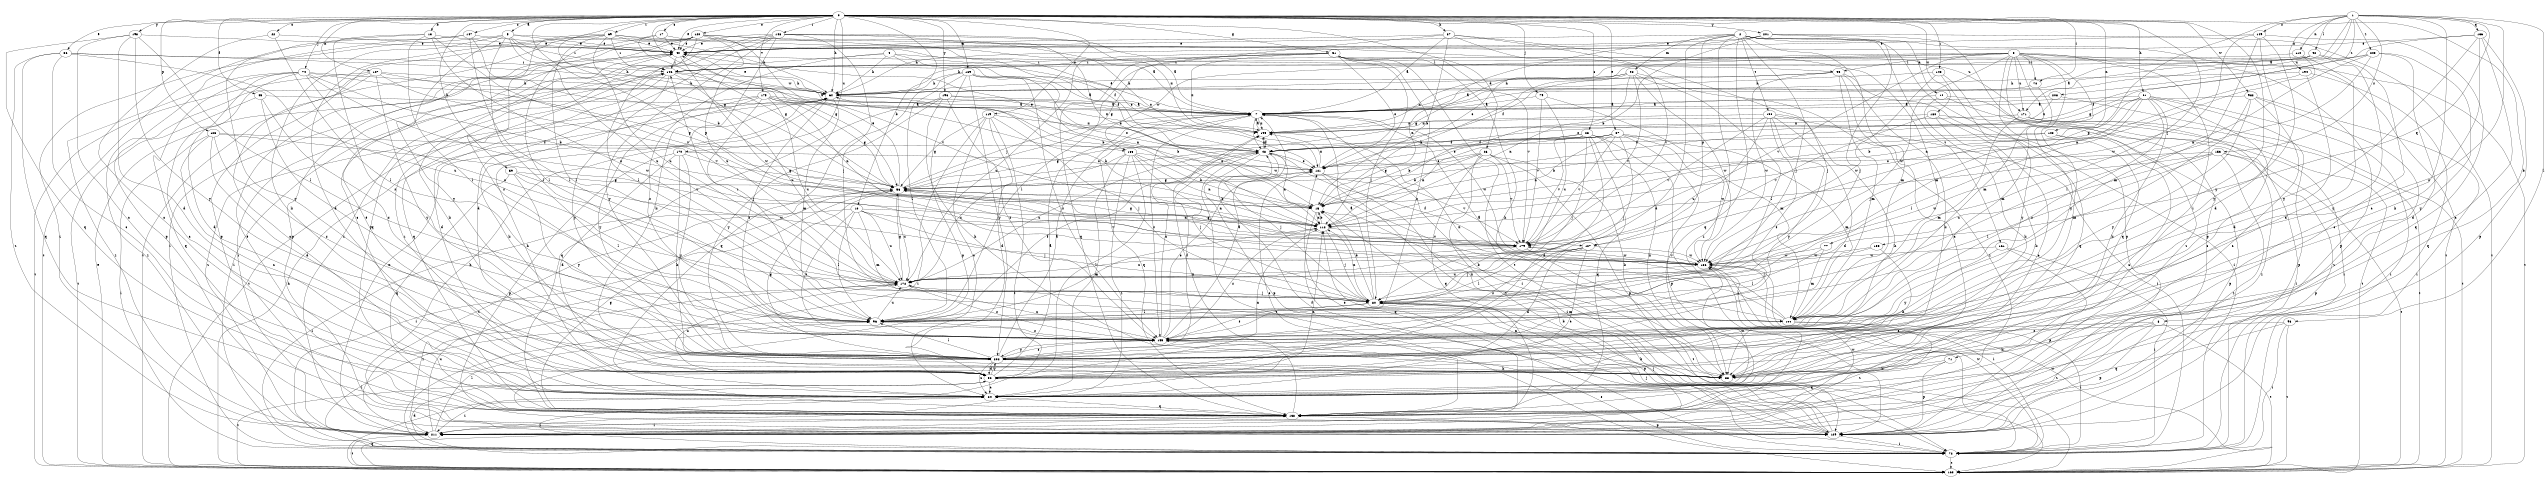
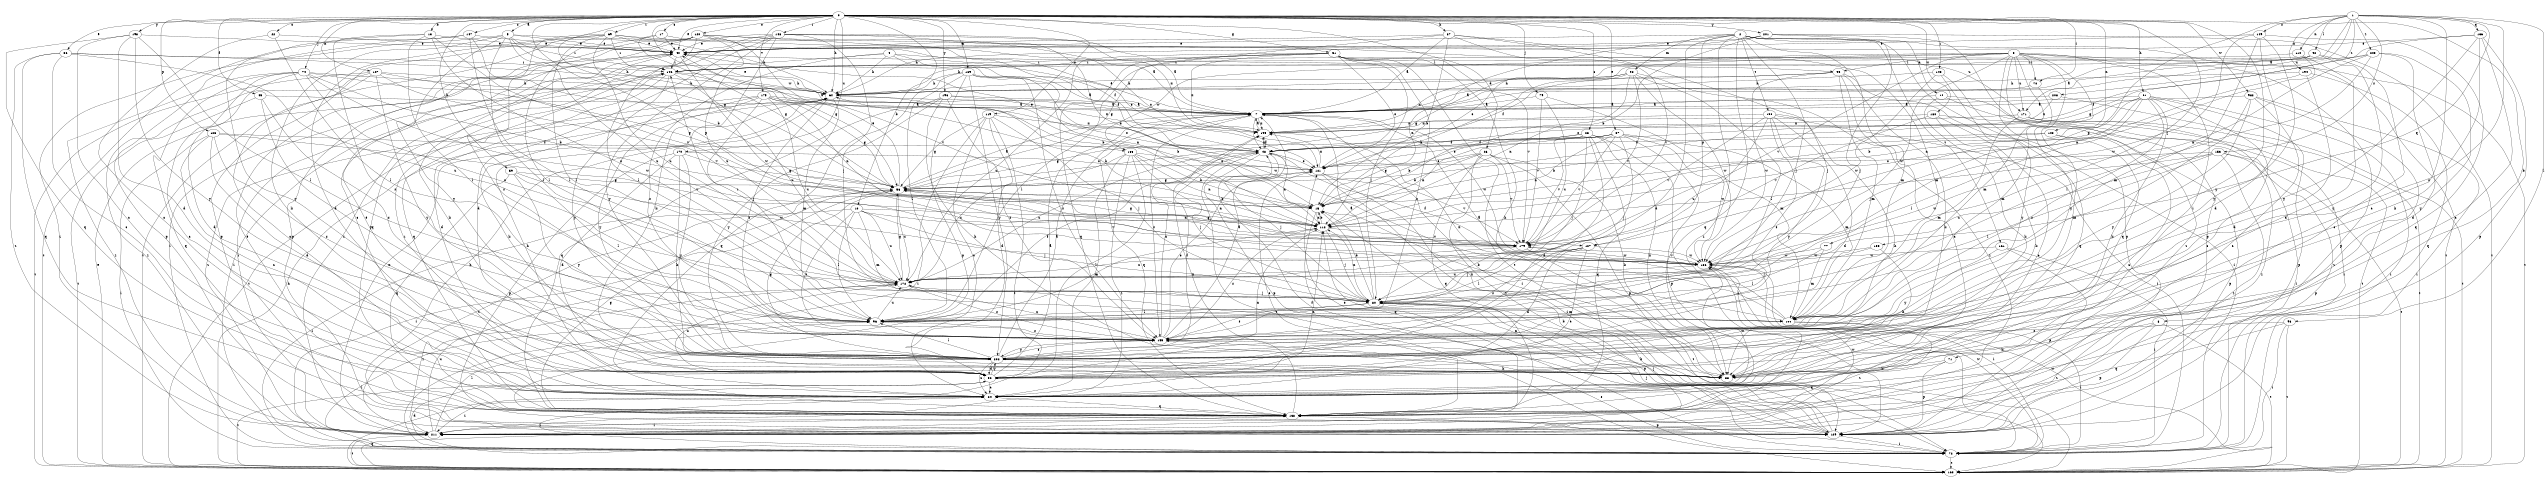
edge "120" -> "40": removed, label "e"
edge "56" -> "7": label "j" -> "a"
edge "8" -> "155": removed, label "s"
